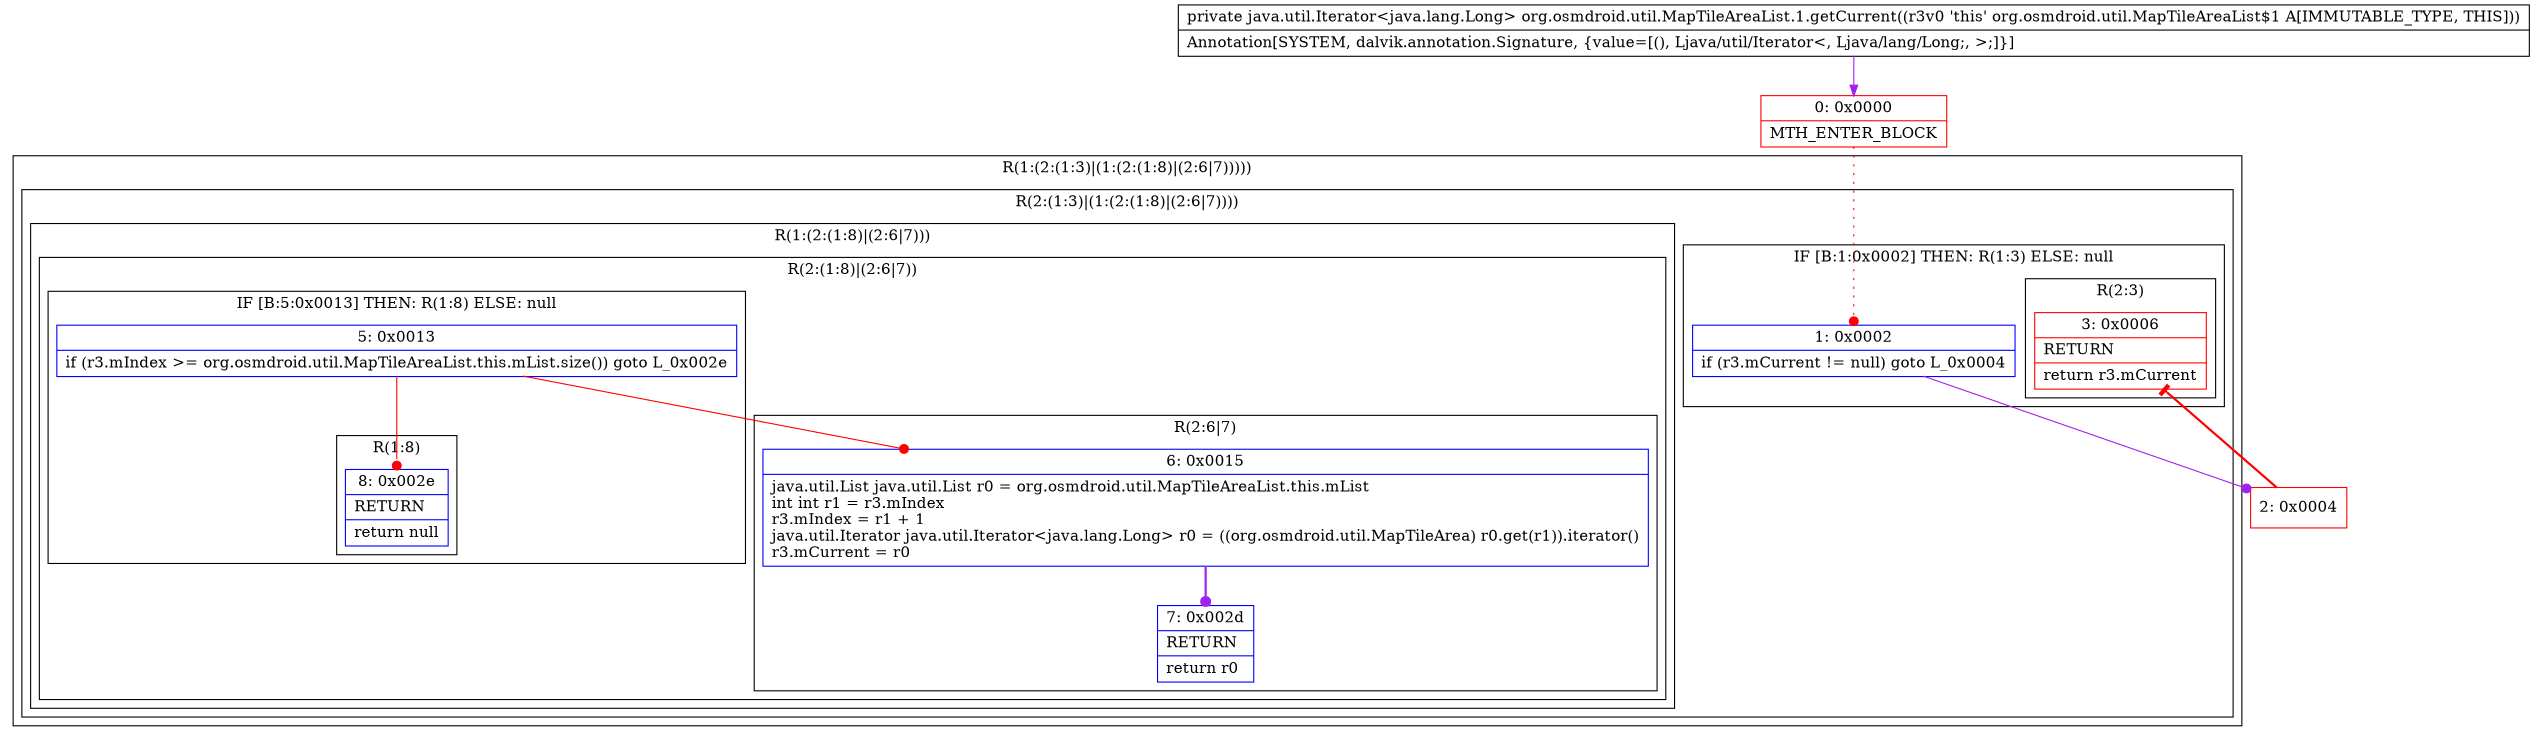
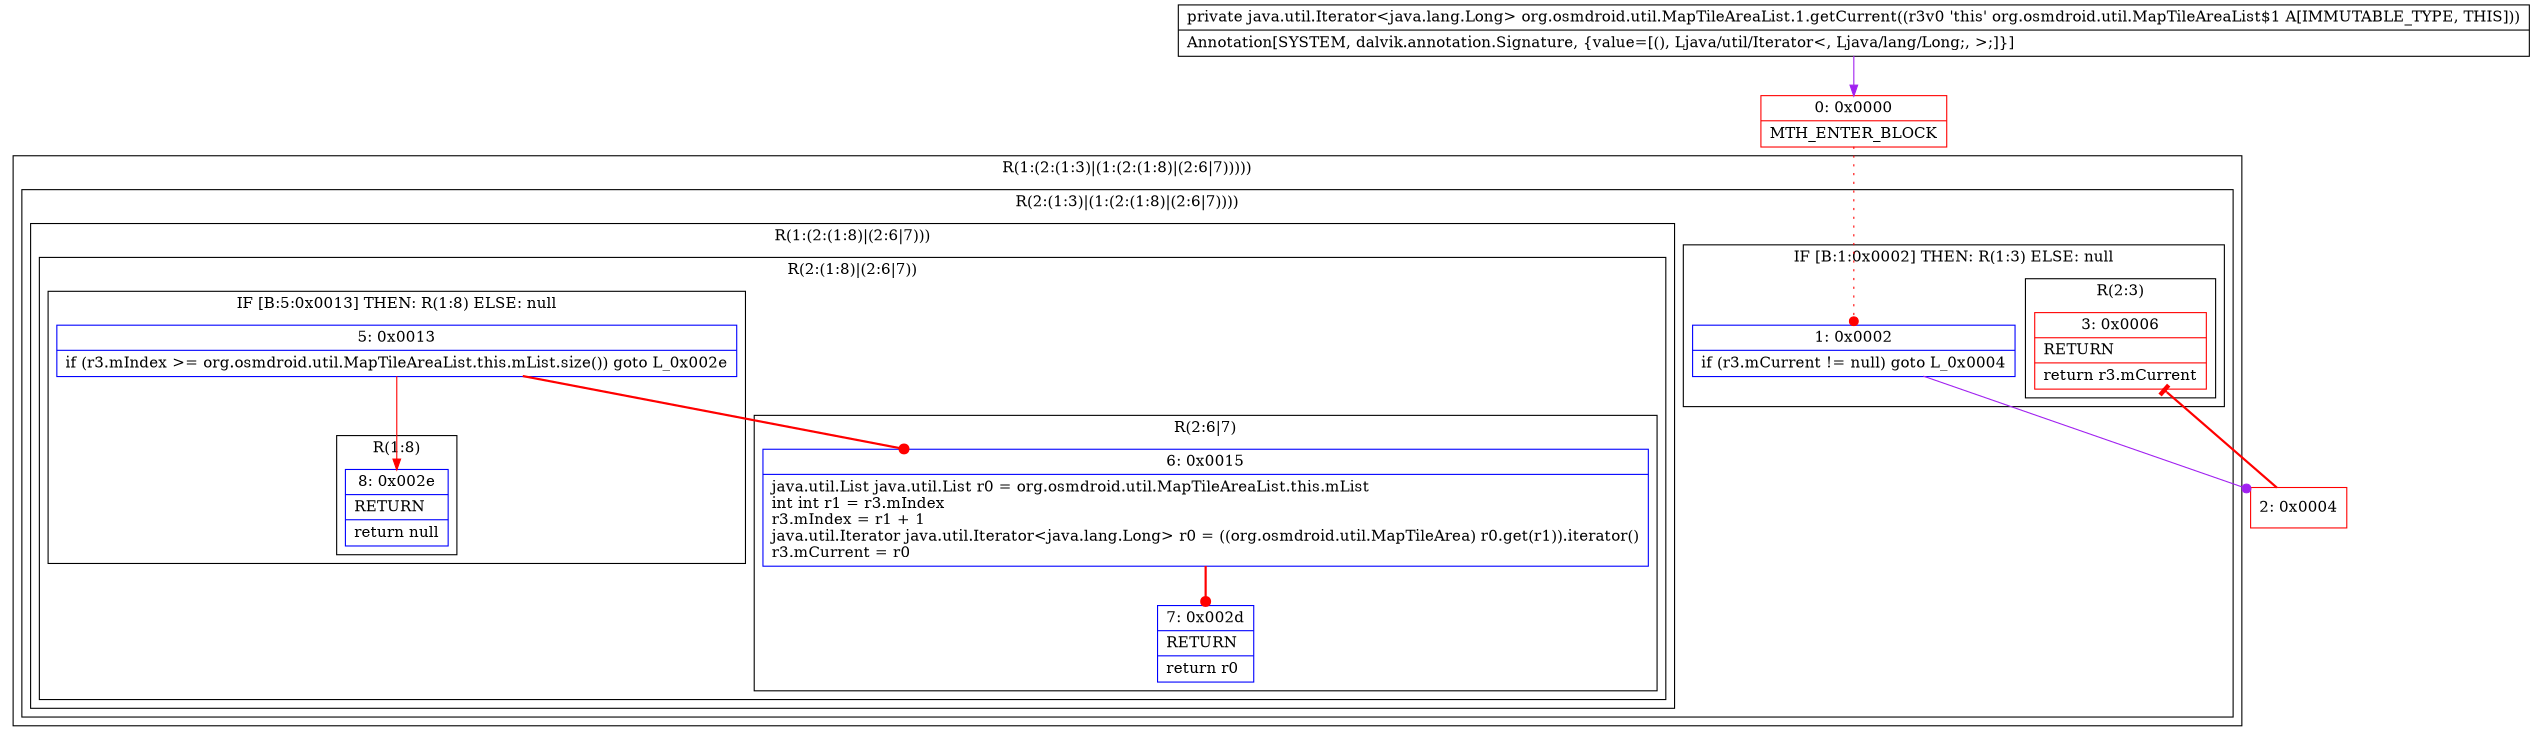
edge "5: 0x0013" -> "6: 0x0015": style solid -> bold
edge "5: 0x0013" -> "8: 0x002e": arrowhead dot -> normal
edge "6: 0x0015" -> "7: 0x002d": color purple -> red
